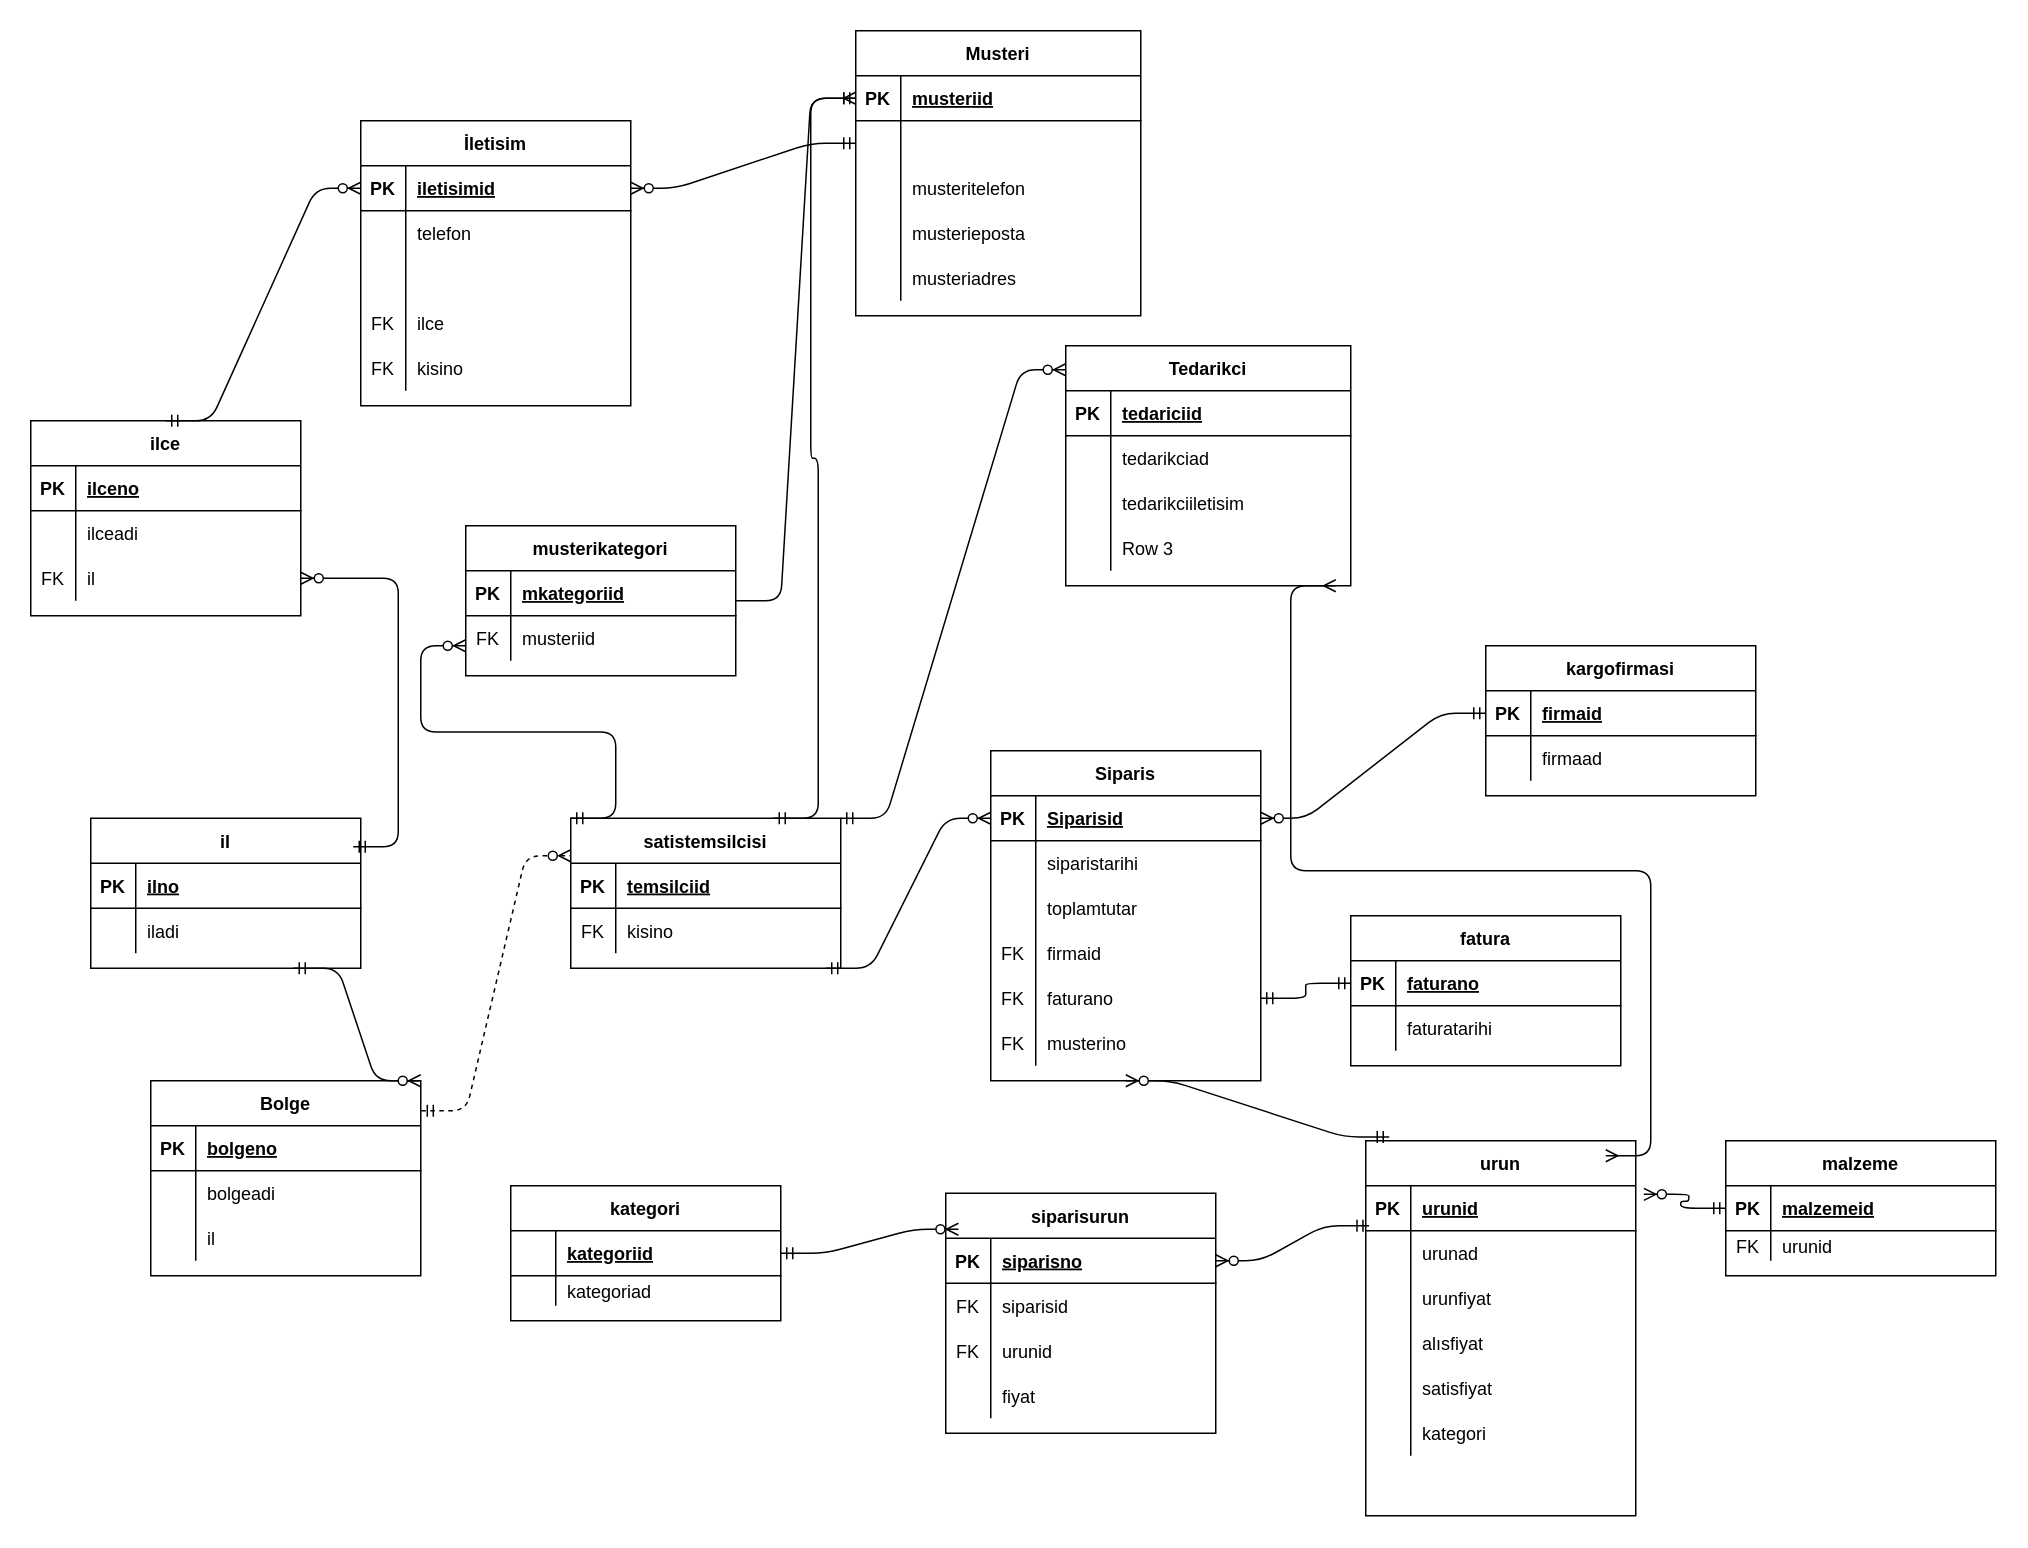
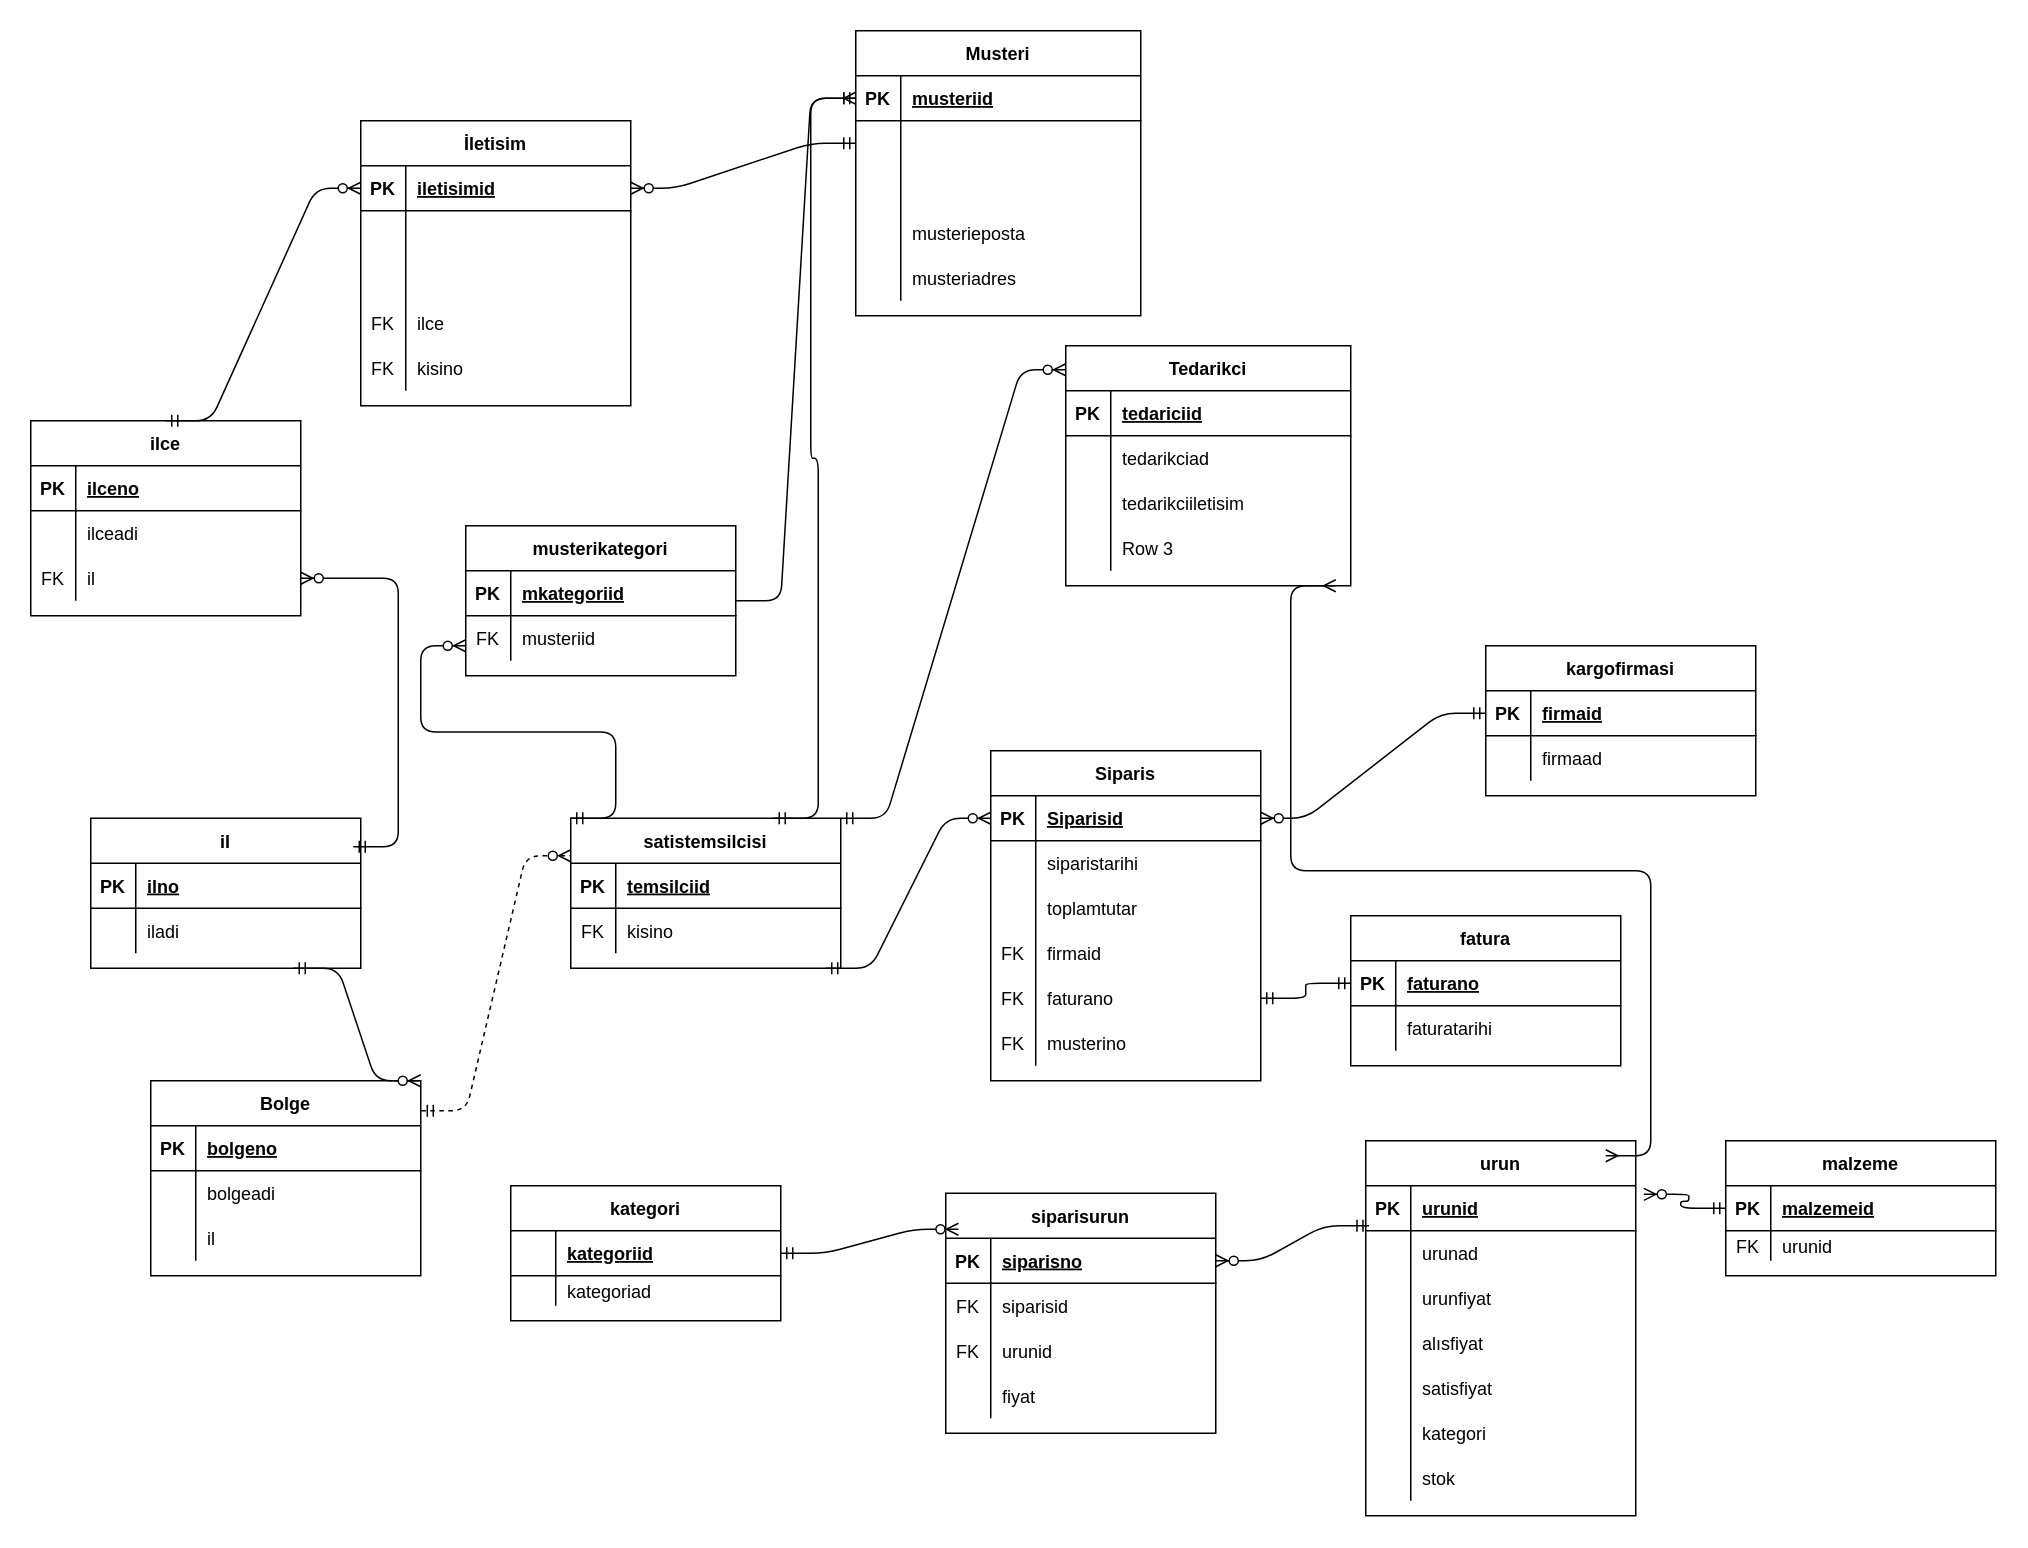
node "musteritelefon": removed
node "telefon": removed
edge "Siparis" -- "urun": removed
node "stok": added
